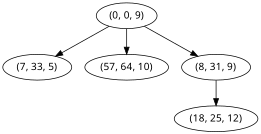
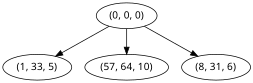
node "(0, 0, 9)": label "(0, 0, 9)" -> "(0, 0, 0)"
node "(7, 33, 5)": label "(7, 33, 5)" -> "(1, 33, 5)"
node "(8, 31, 9)": label "(8, 31, 9)" -> "(8, 31, 6)"
node "(18, 25, 12)": removed
